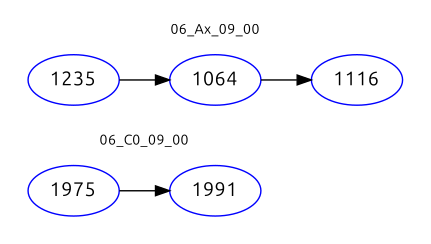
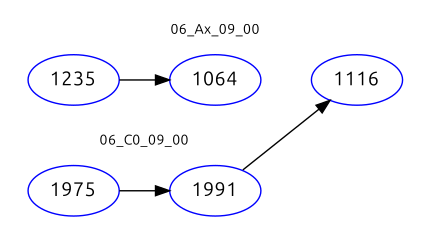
edge "1064" -> "1116": now "1991" -> "1116"
